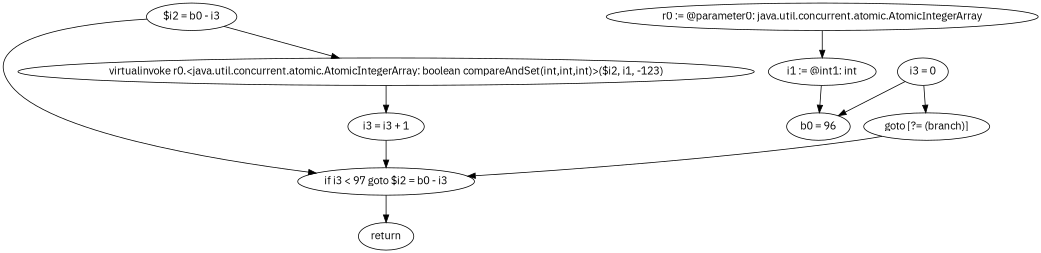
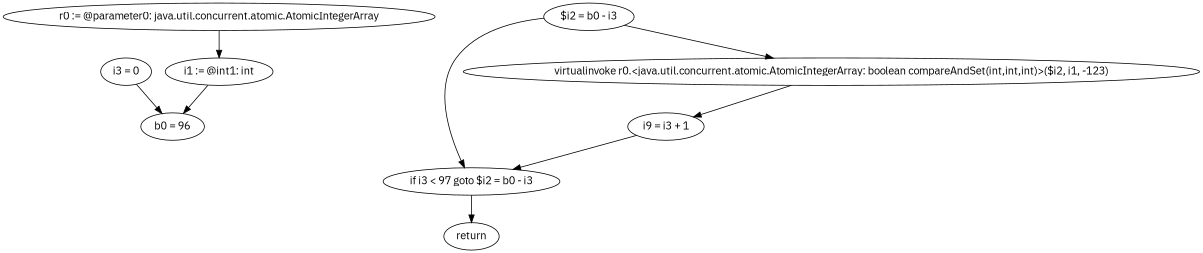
node "i3 = i3 + 1": label "i3 = i3 + 1" -> "i9 = i3 + 1"
node "goto [?= (branch)]": removed
